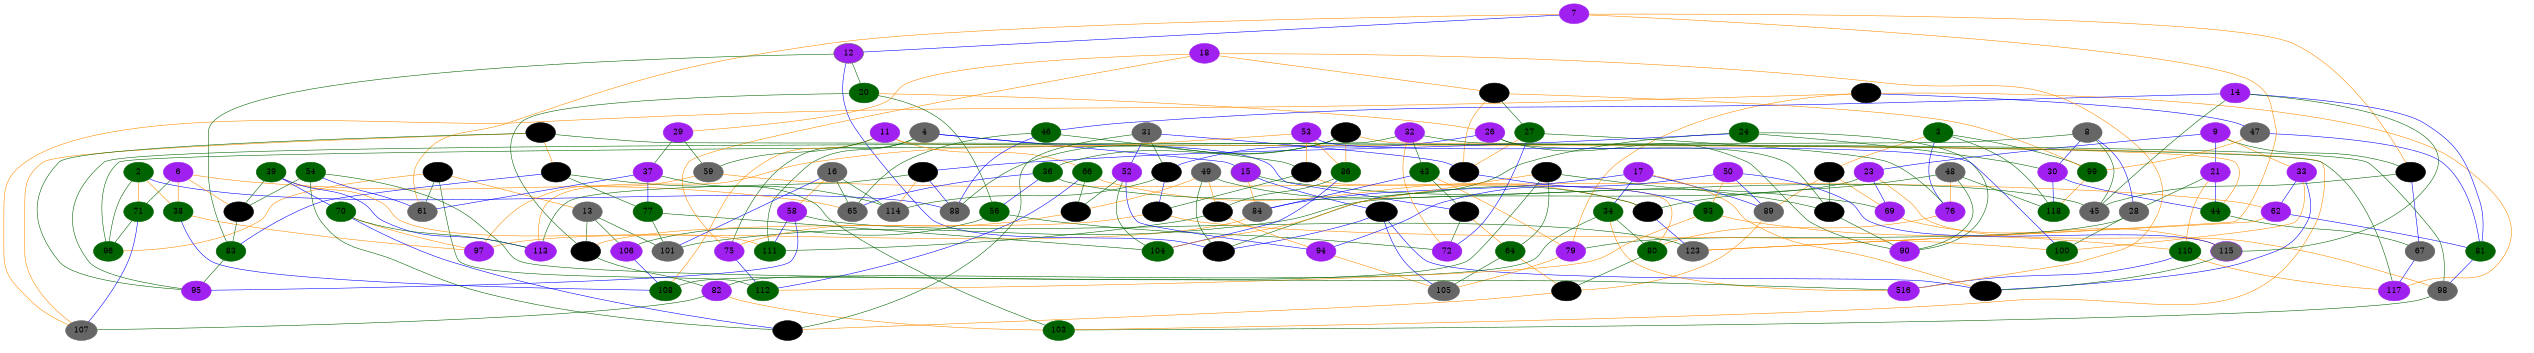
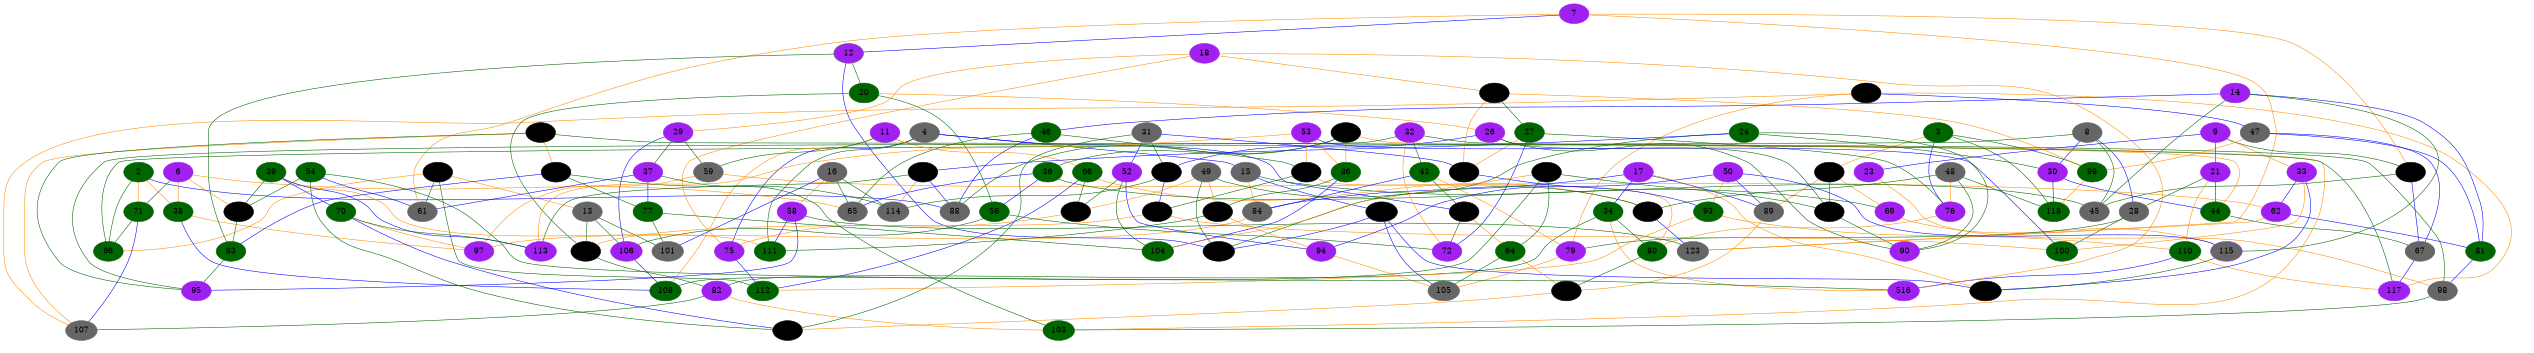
edge "4" -- "75": color darkgreen -> blue
edge "47" -- "67": added
node "15": fillcolor purple -> gray40
edge "29" -- "106": added
edge "23" -- "69": removed
edge "23" -- "101": removed
